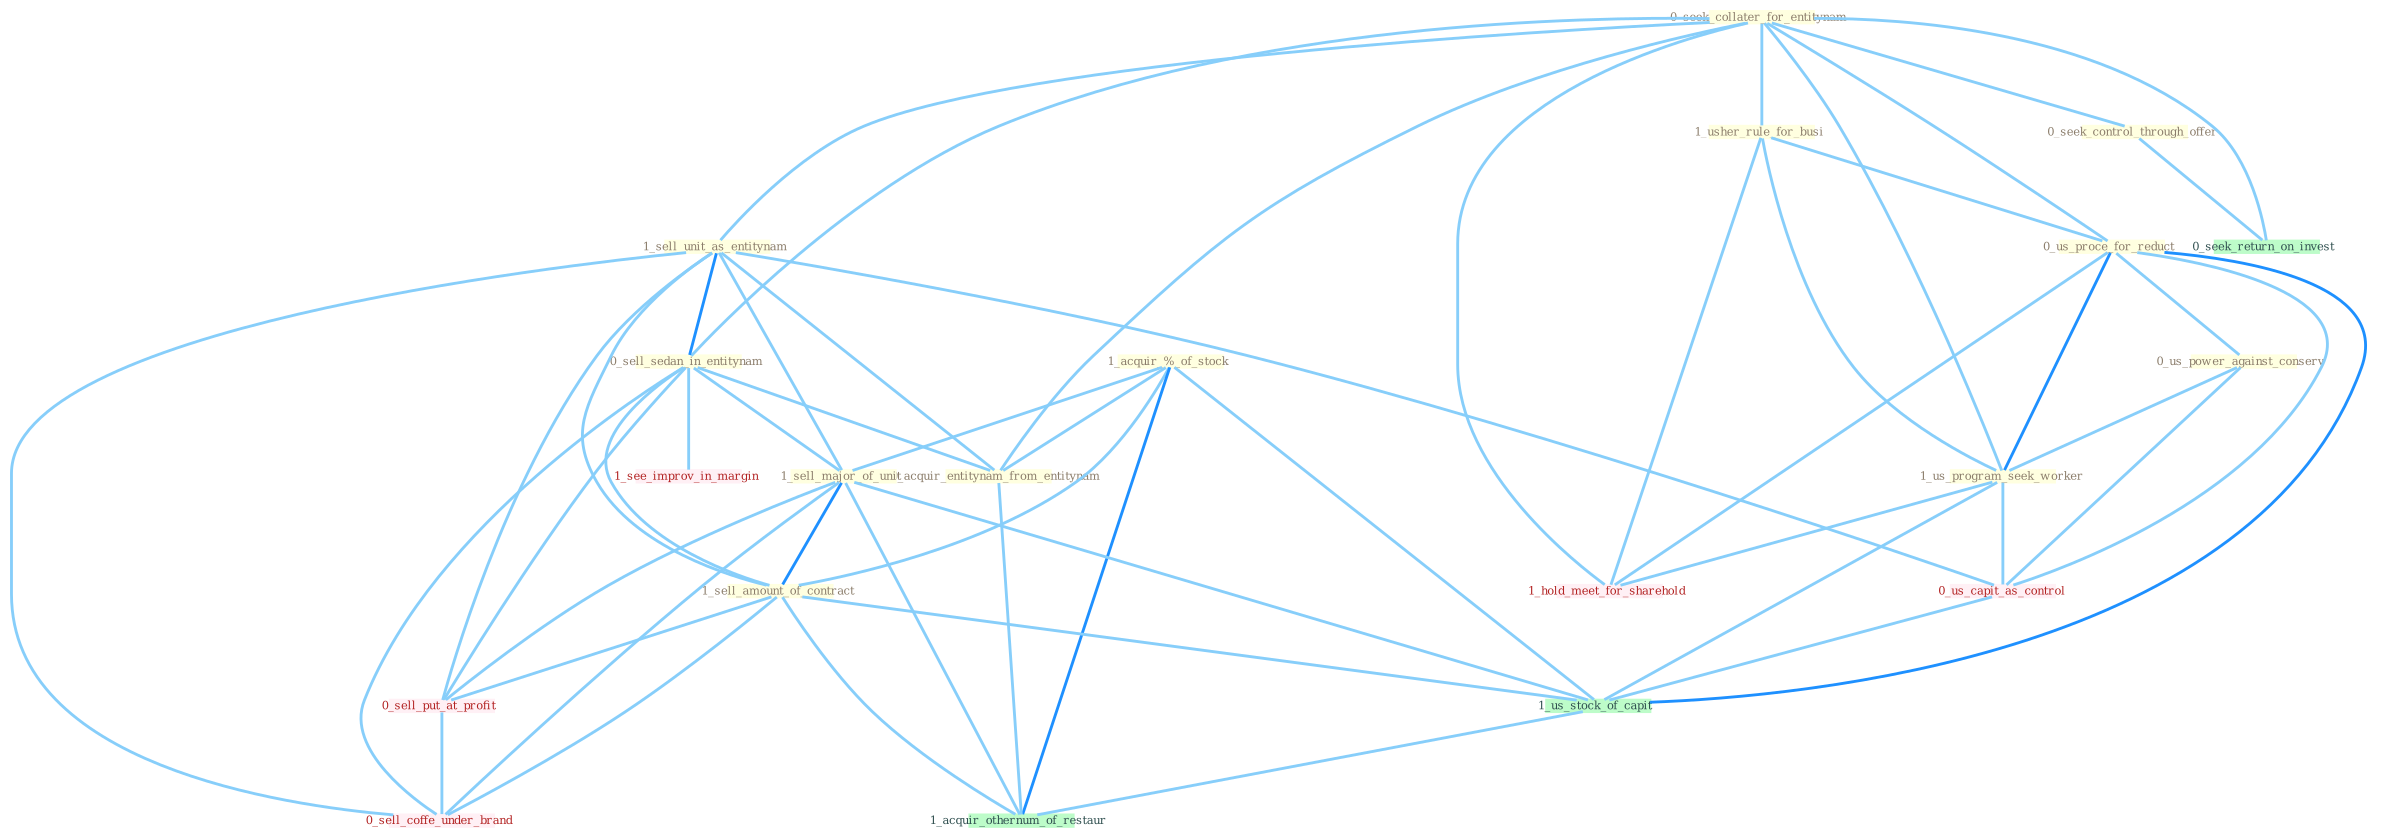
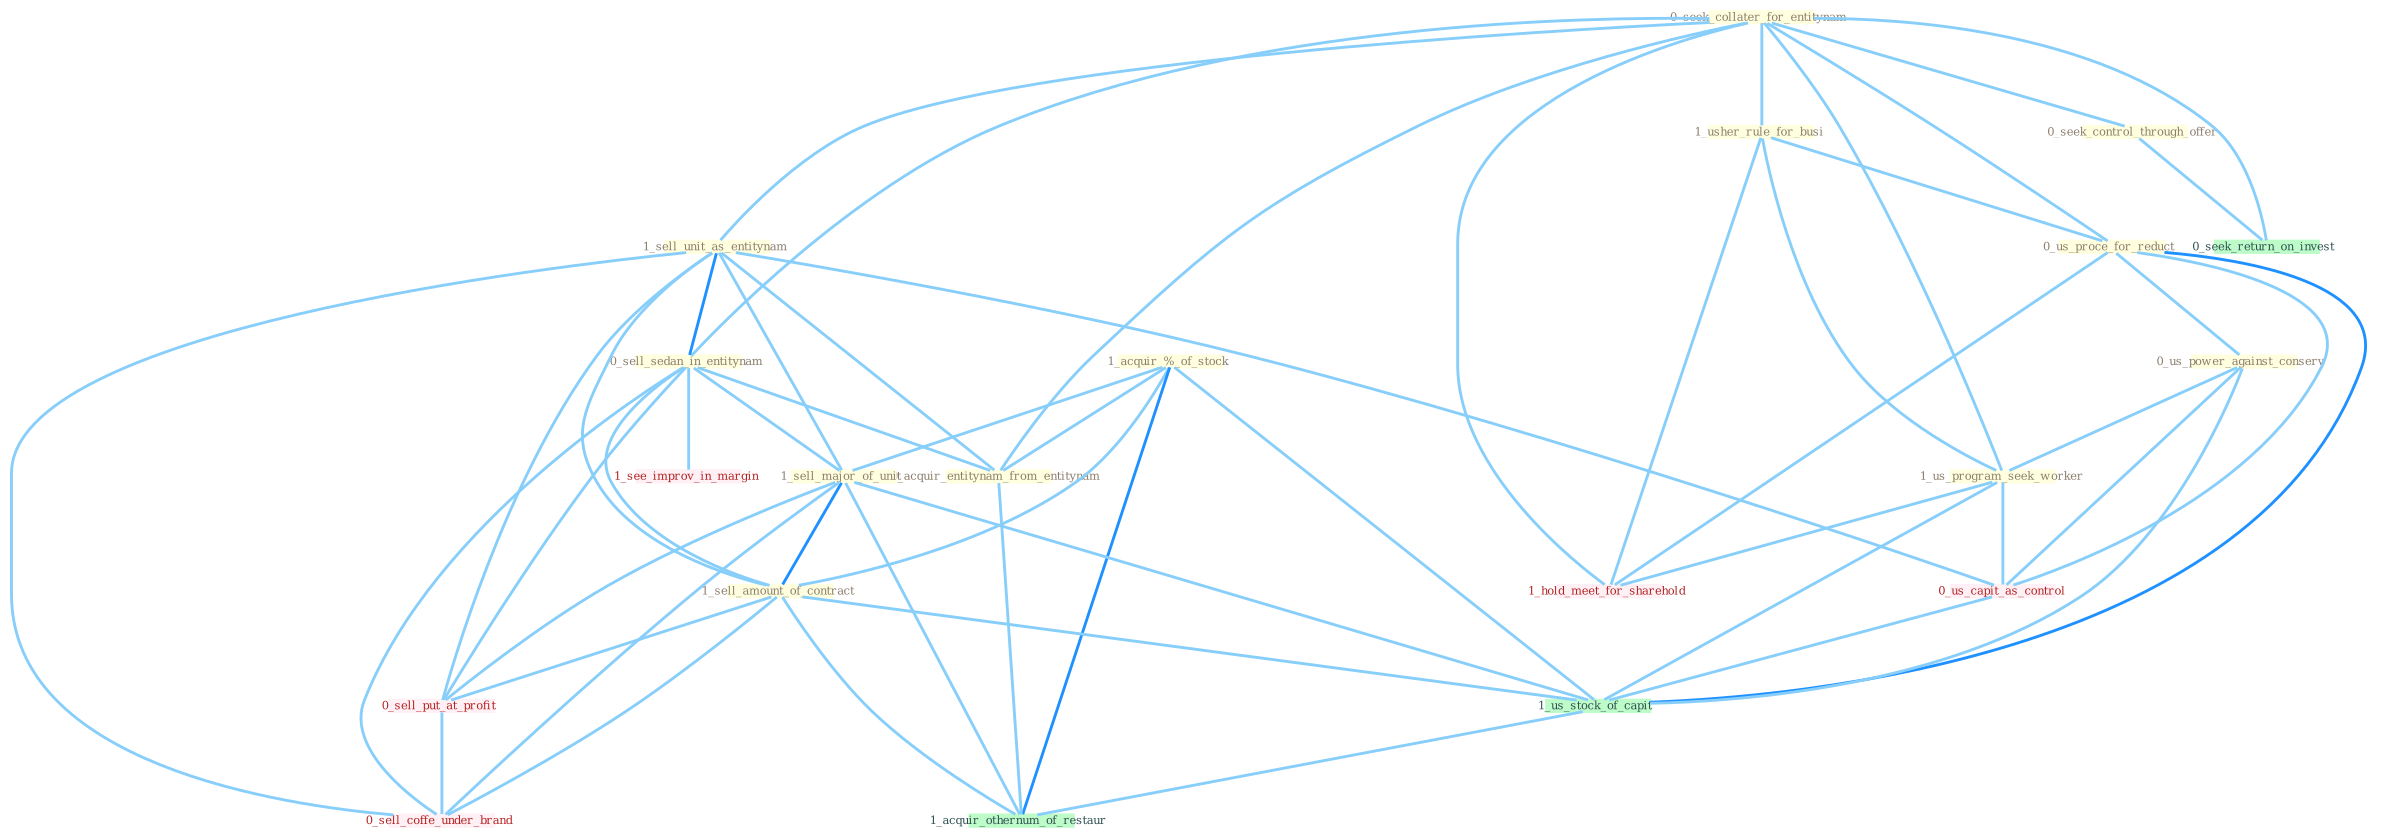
edge "0_us_proce_for_reduct" -- "1_us_program_seek_worker": removed
edge "0_us_power_against_conserv" -- "1_us_stock_of_capit": added
